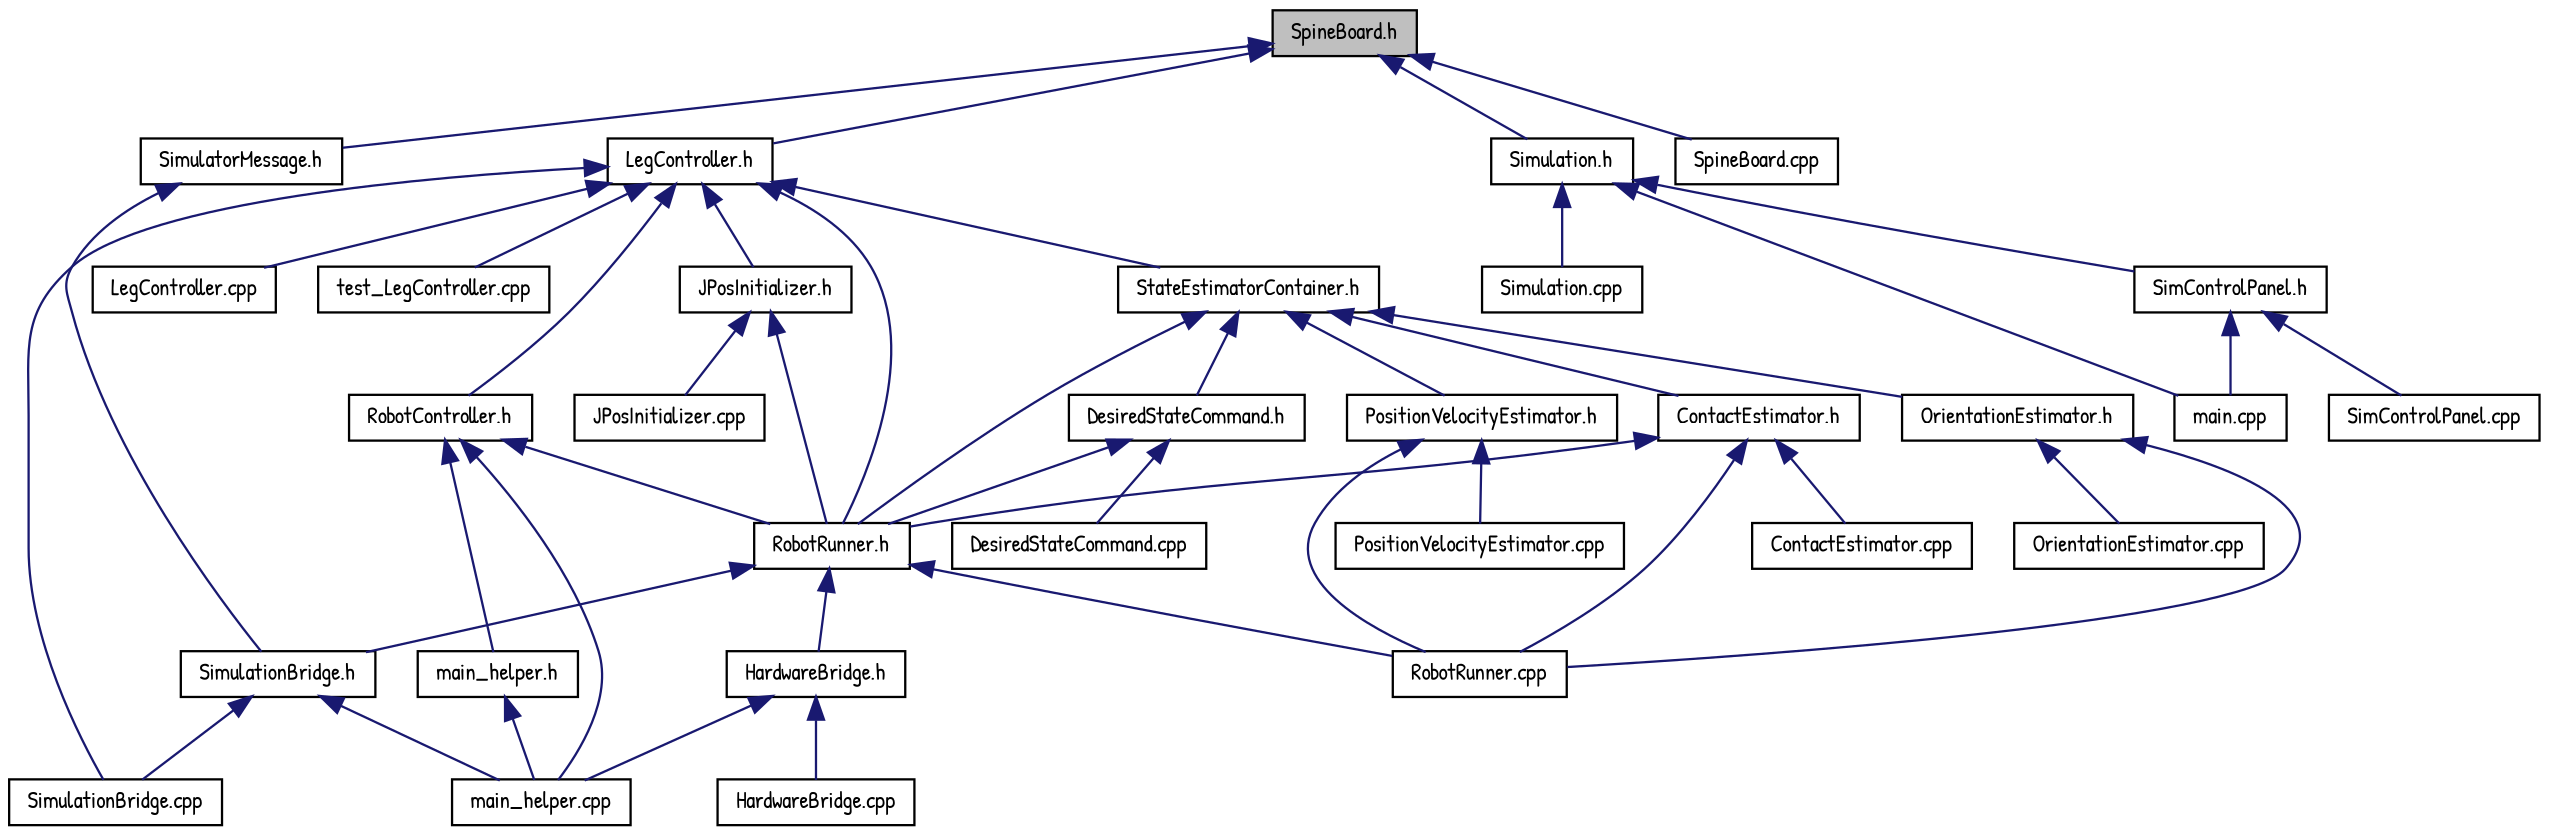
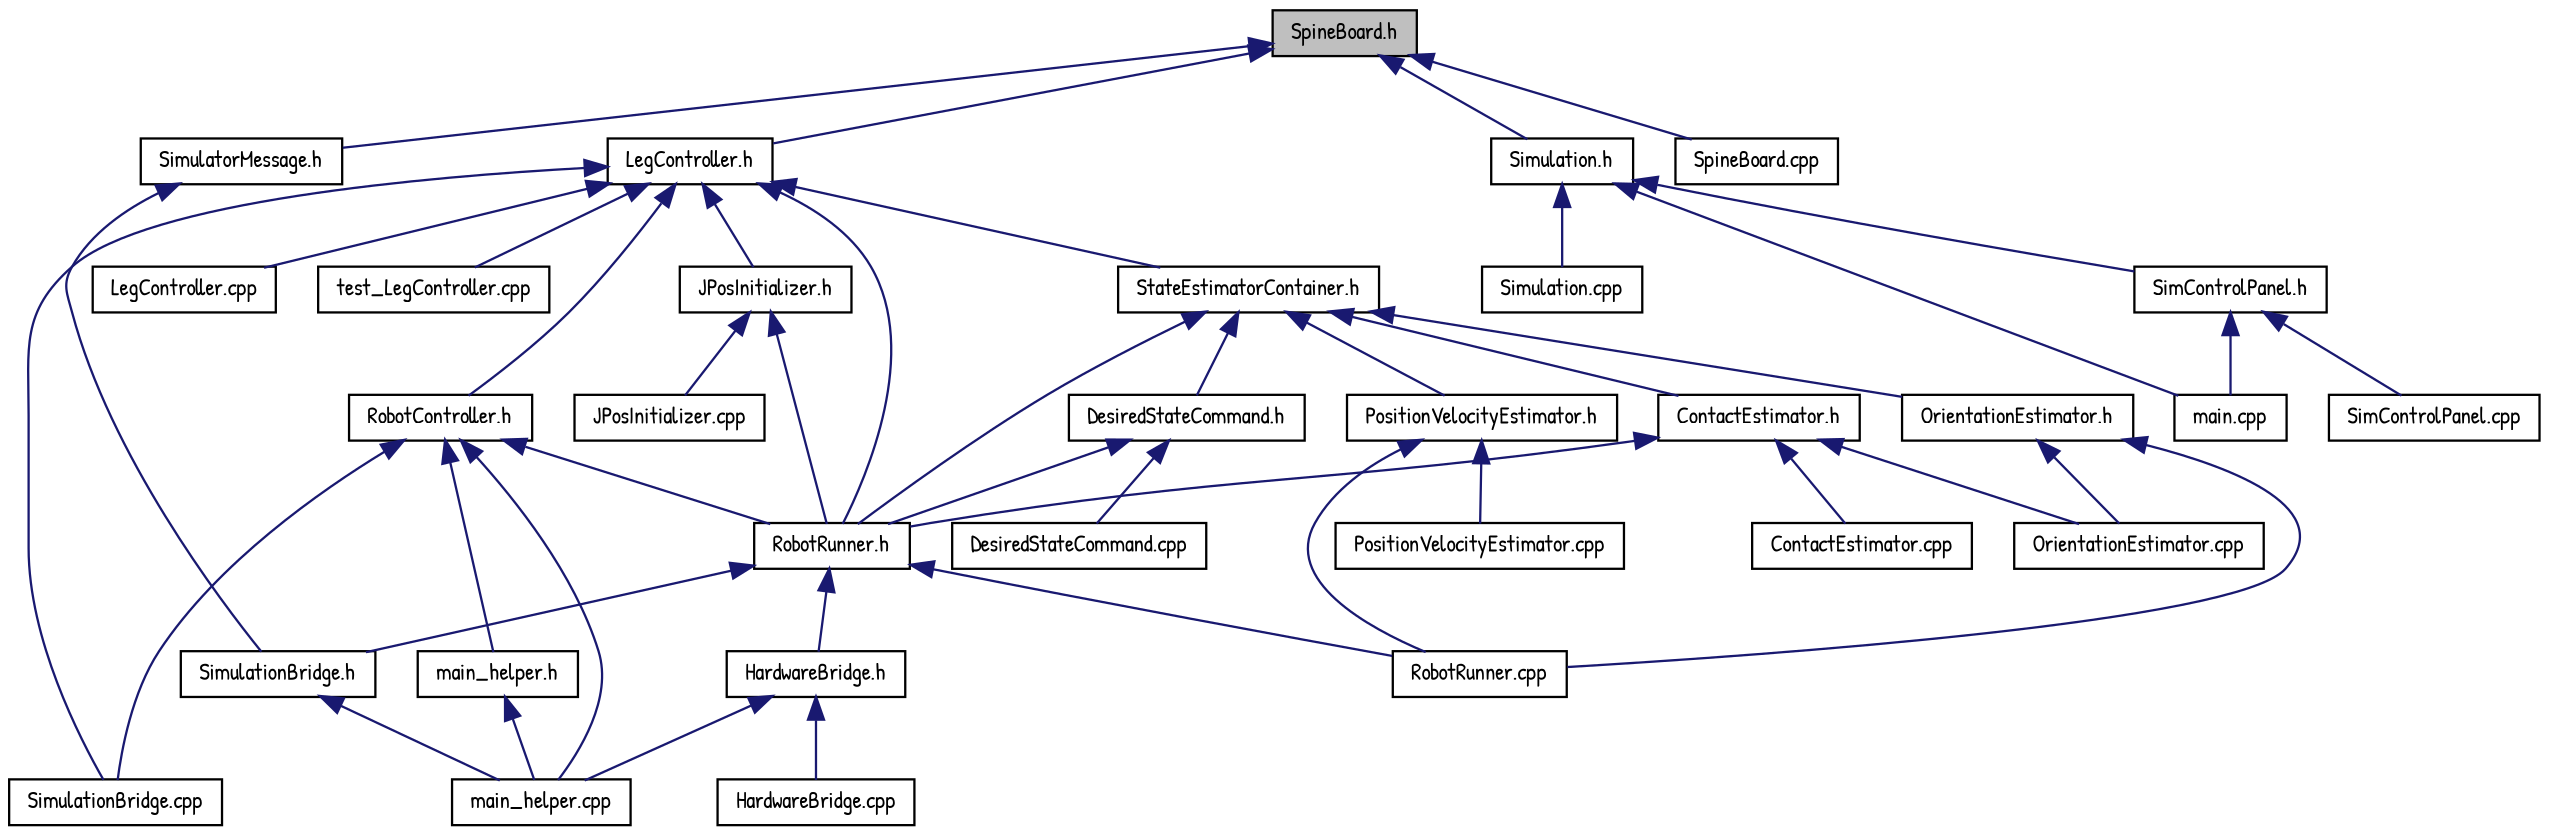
edge "RobotRunner.cpp" -> "ContactEstimator.h": now "OrientationEstimator.cpp" -> "ContactEstimator.h"
edge "SimulationBridge.cpp" -> "SimulationBridge.h": now "SimulationBridge.cpp" -> "RobotController.h"
